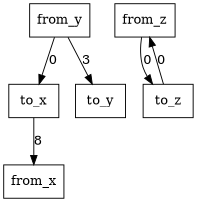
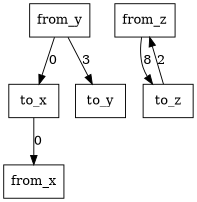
edge "from_z" -> "to_z": label "0" -> "8"
edge "to_z" -> "from_z": label "0" -> "2"
edge "to_x" -> "from_x": label "8" -> "0"
